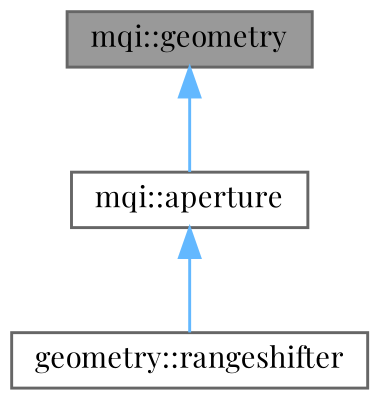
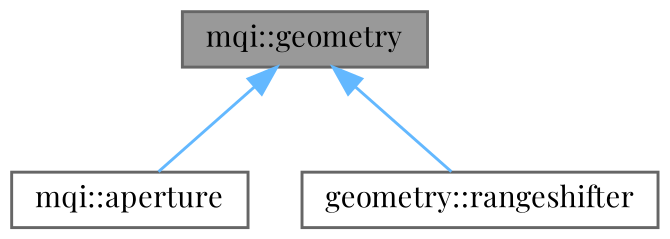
edge "geometry::rangeshifter" -> "mqi::aperture": now "geometry::rangeshifter" -> "mqi::geometry"
